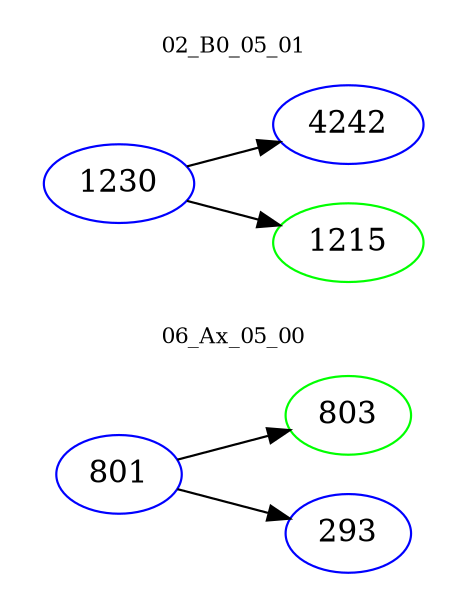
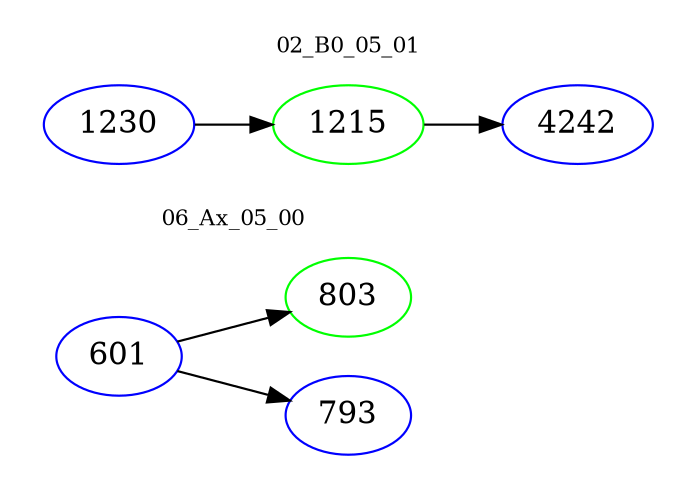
edge "1230" -> "4242": now "1215" -> "4242"
node "801": label "801" -> "601"
node "293": label "293" -> "793"
